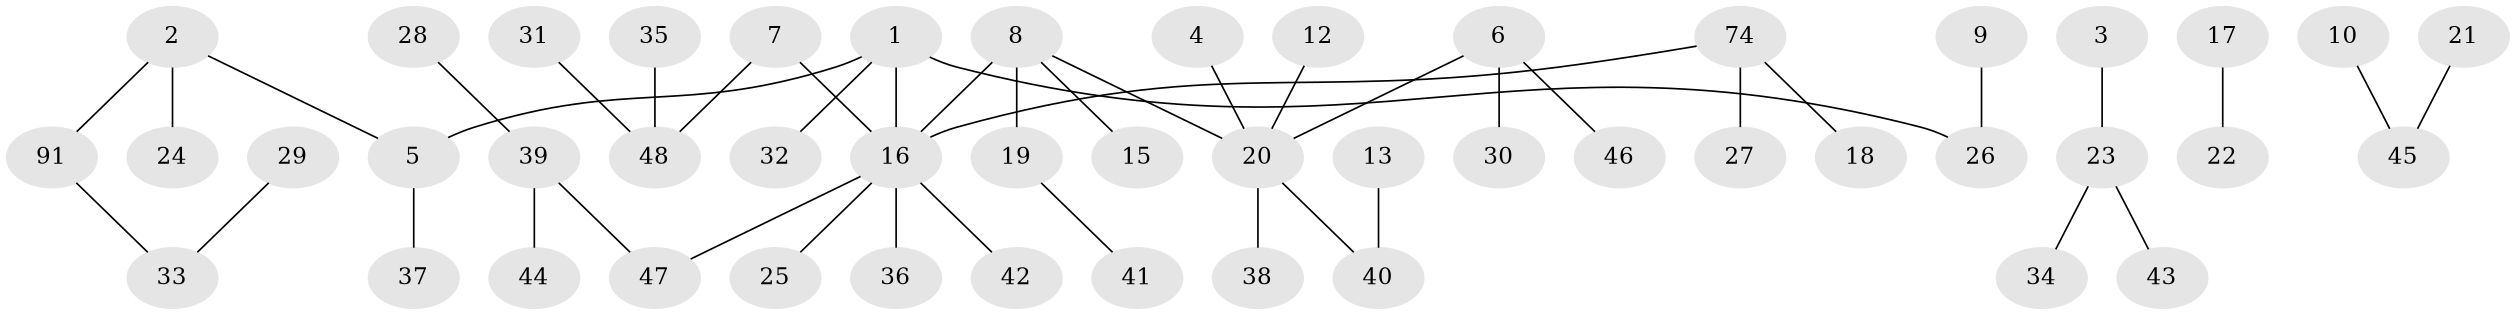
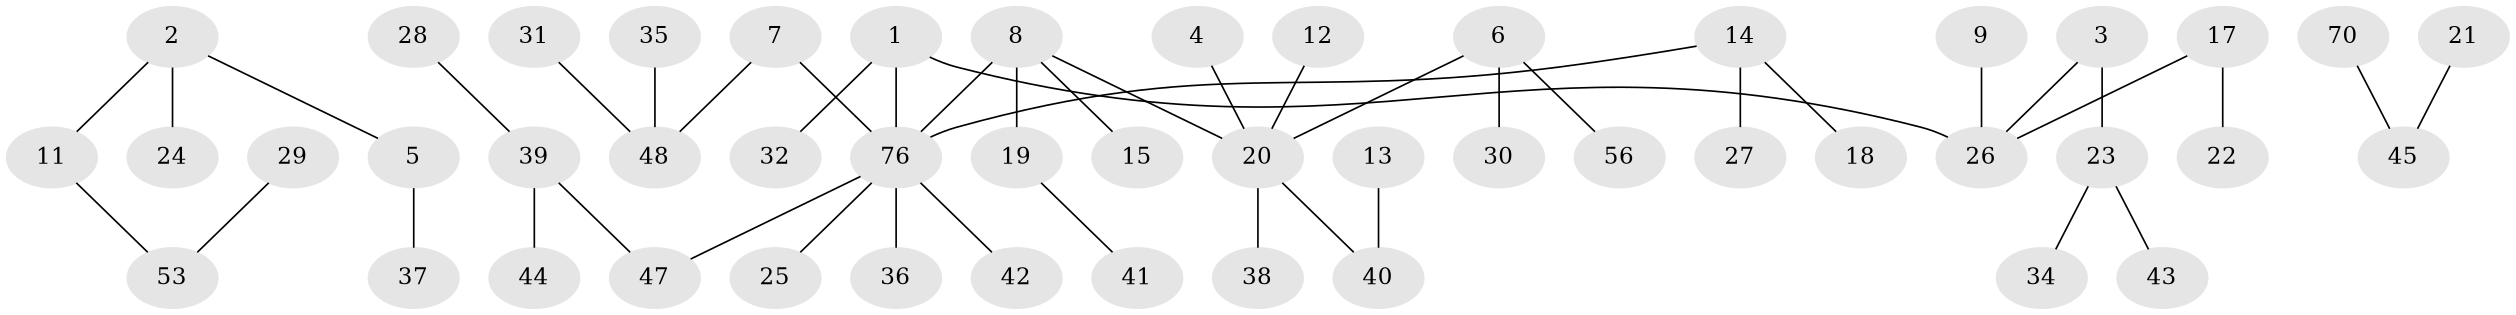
node "74": label "74" -> "14"
node "10": label "10" -> "70"
edge "17" -- "26": added
edge "1" -- "5": removed
edge "3" -- "26": added
node "91": label "91" -> "11"
node "16": label "16" -> "76"
node "46": label "46" -> "56"
node "33": label "33" -> "53"
